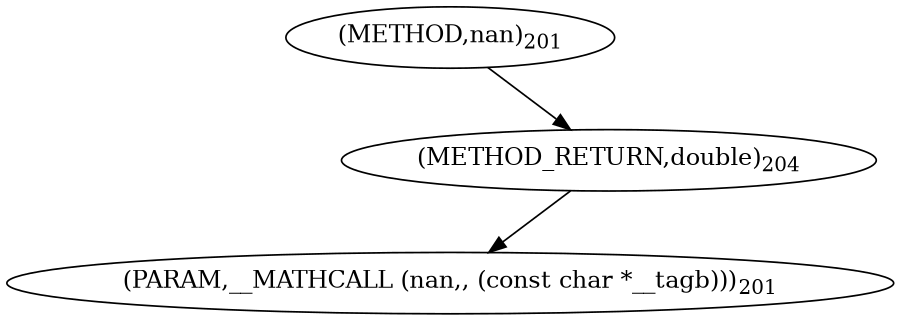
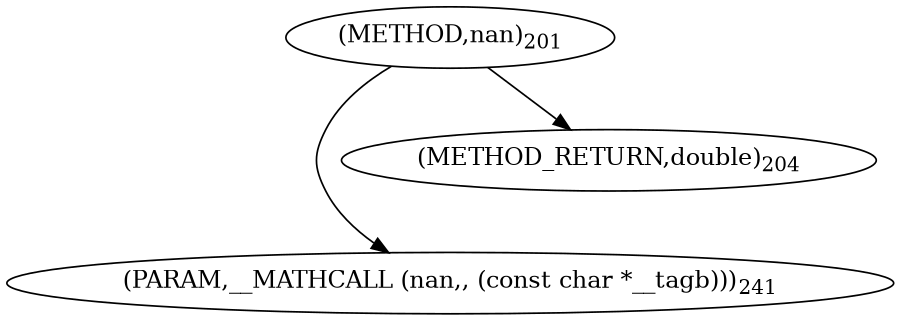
edge "(METHOD_RETURN,double)" -> "(PARAM,__MATHCALL (nan,, (const char *__tagb)))": now "(METHOD,nan)" -> "(PARAM,__MATHCALL (nan,, (const char *__tagb)))"
node "(PARAM,__MATHCALL (nan,, (const char *__tagb)))": text "201" -> "241"
